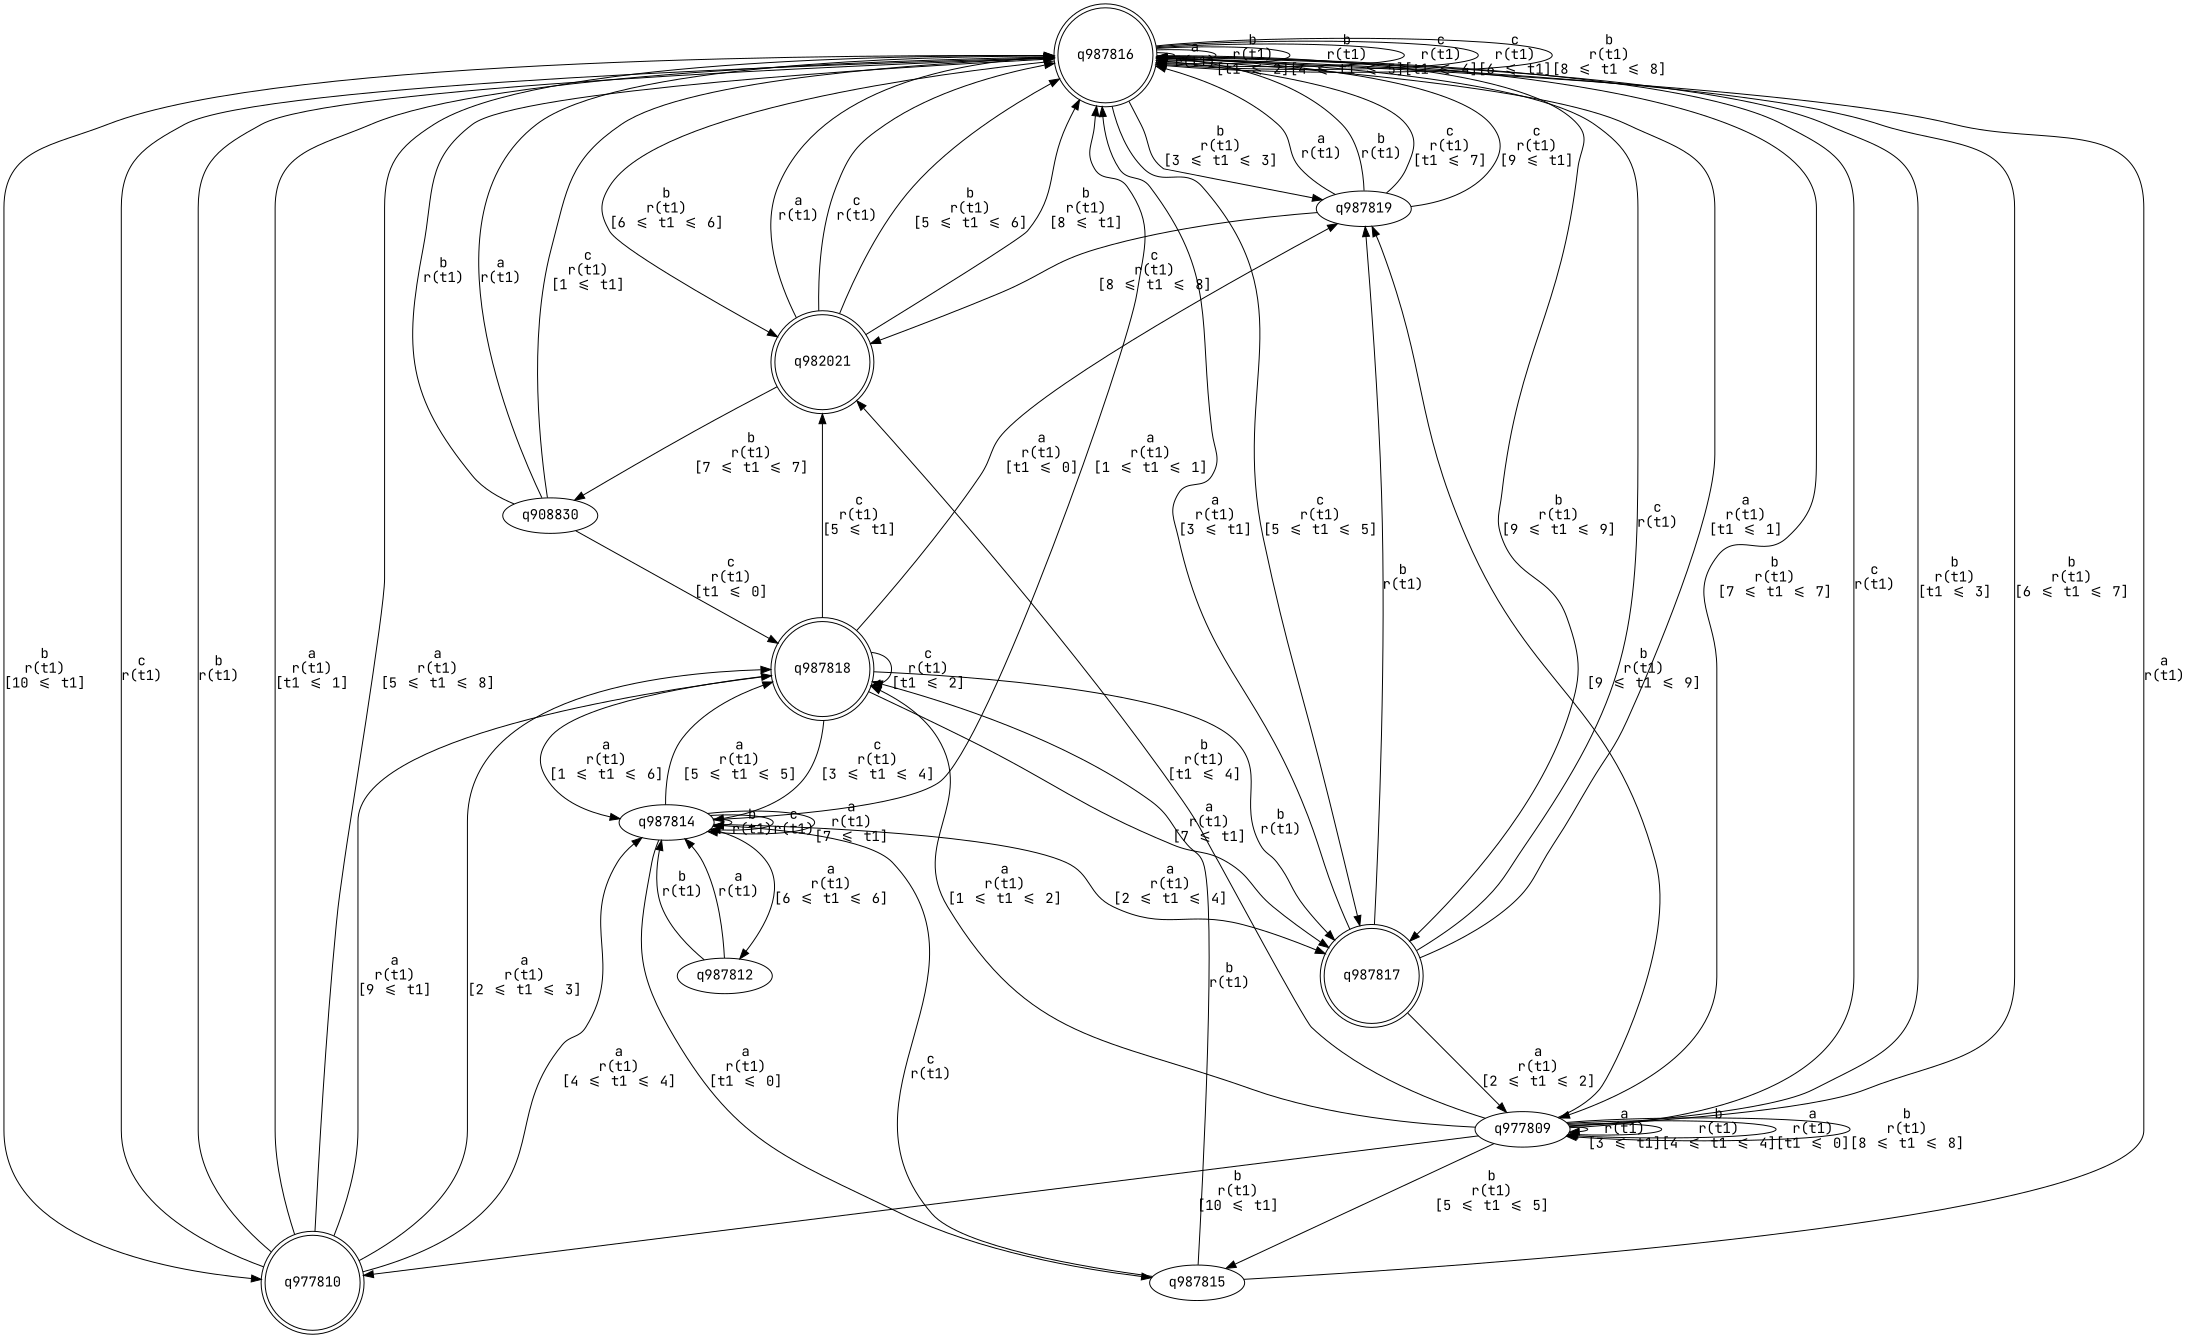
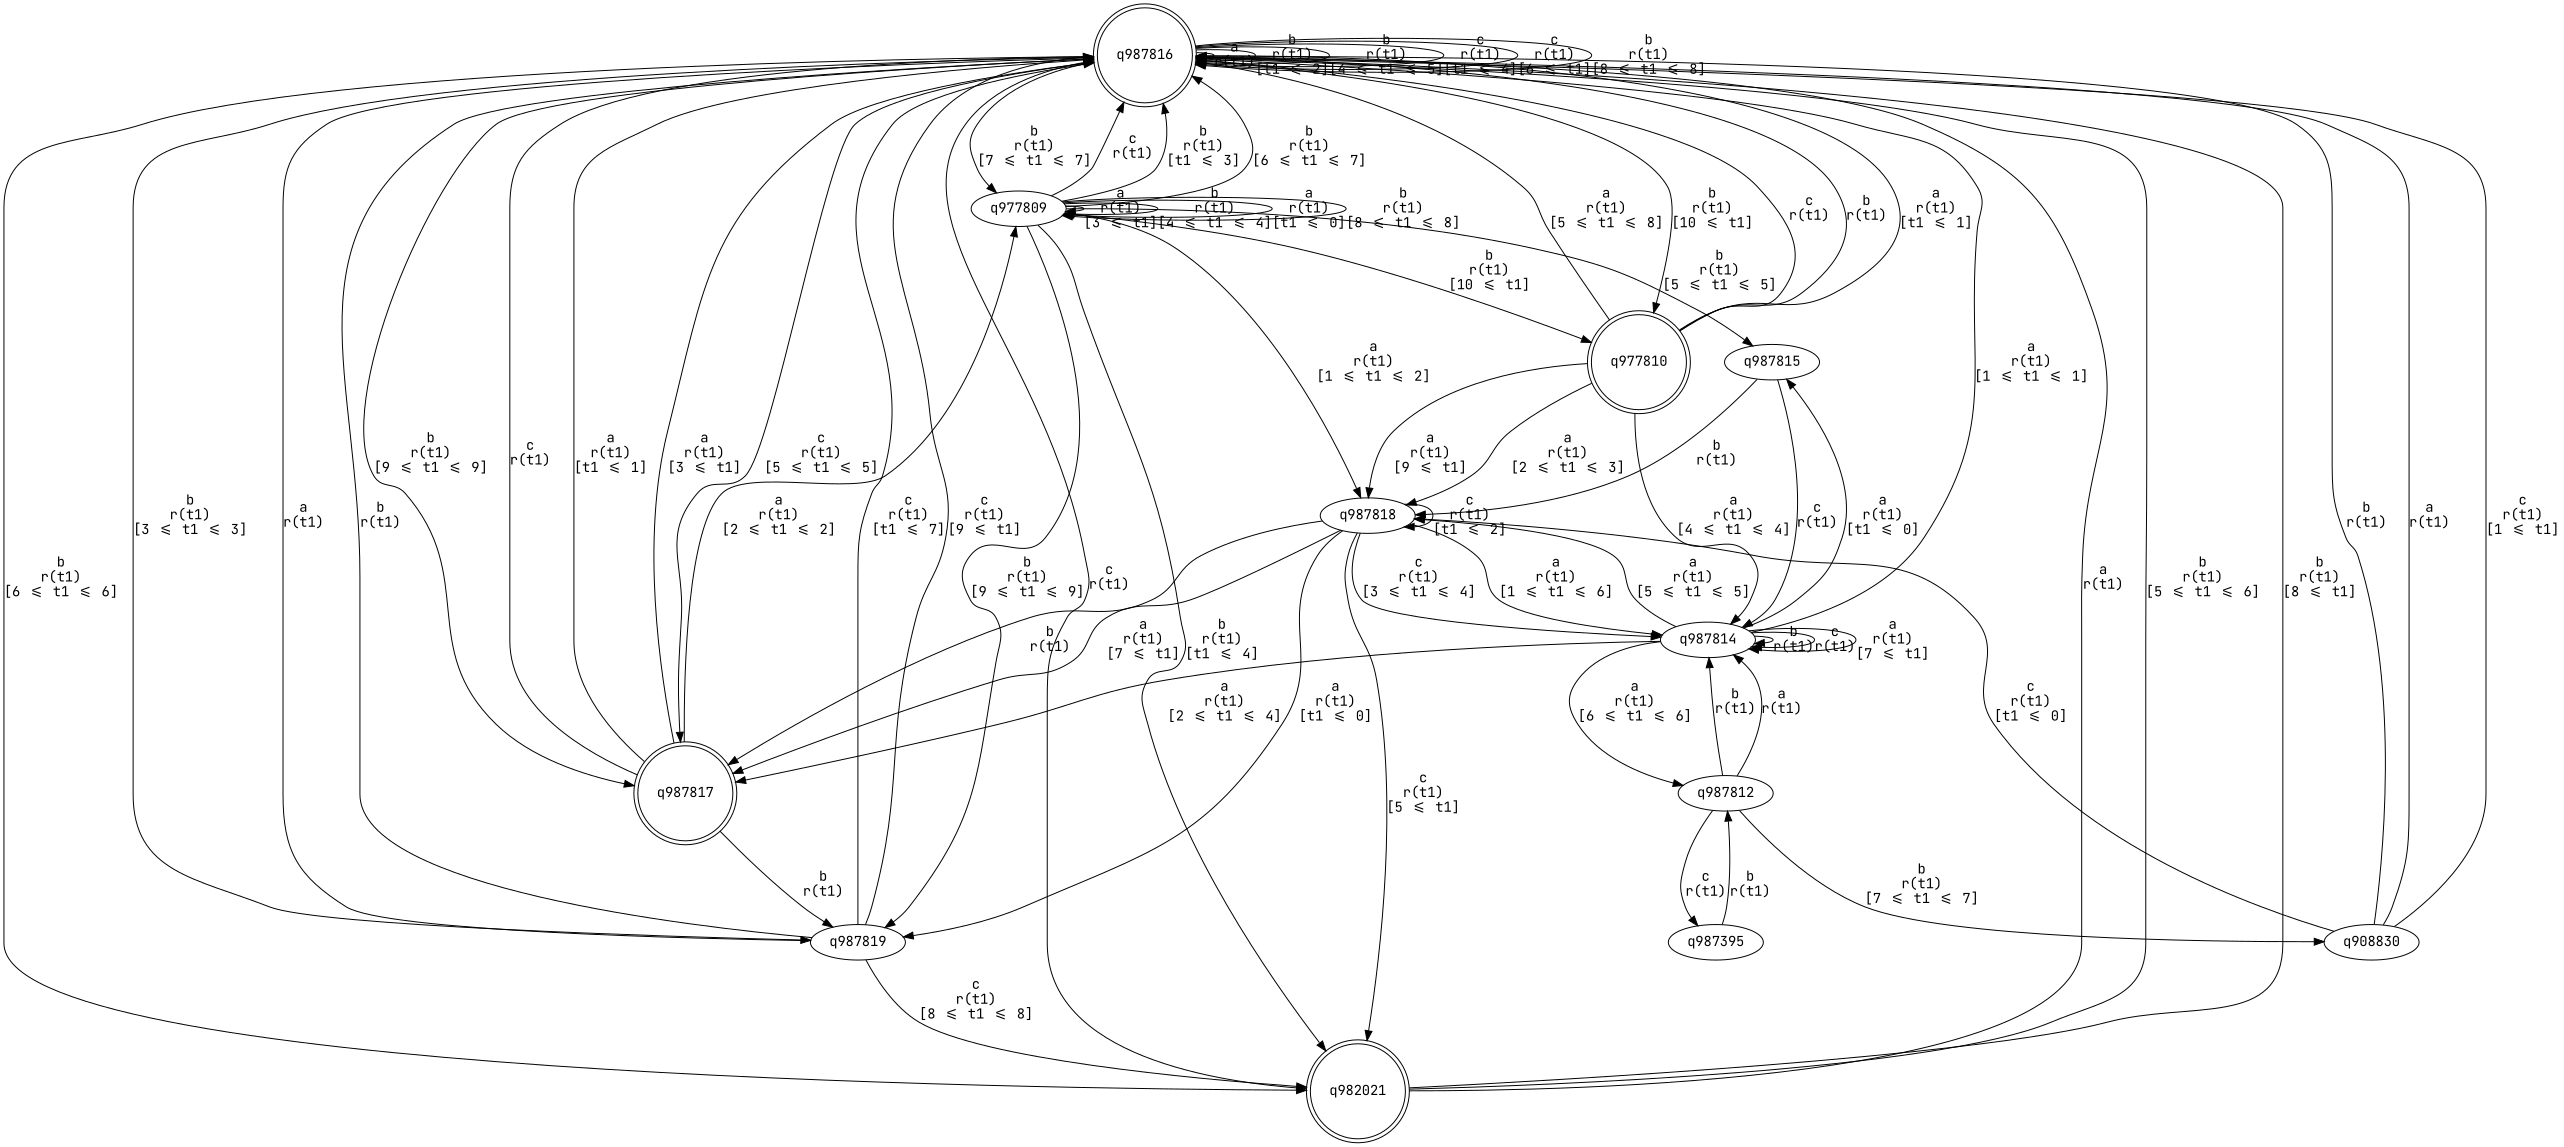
edge "q982021" -> "q908830": now "q987812" -> "q908830"
edge "q987815" -> "q987816": removed, label "a r(t1)"
node "q987818": shape doublecircle -> ellipse
node "q987395": added
